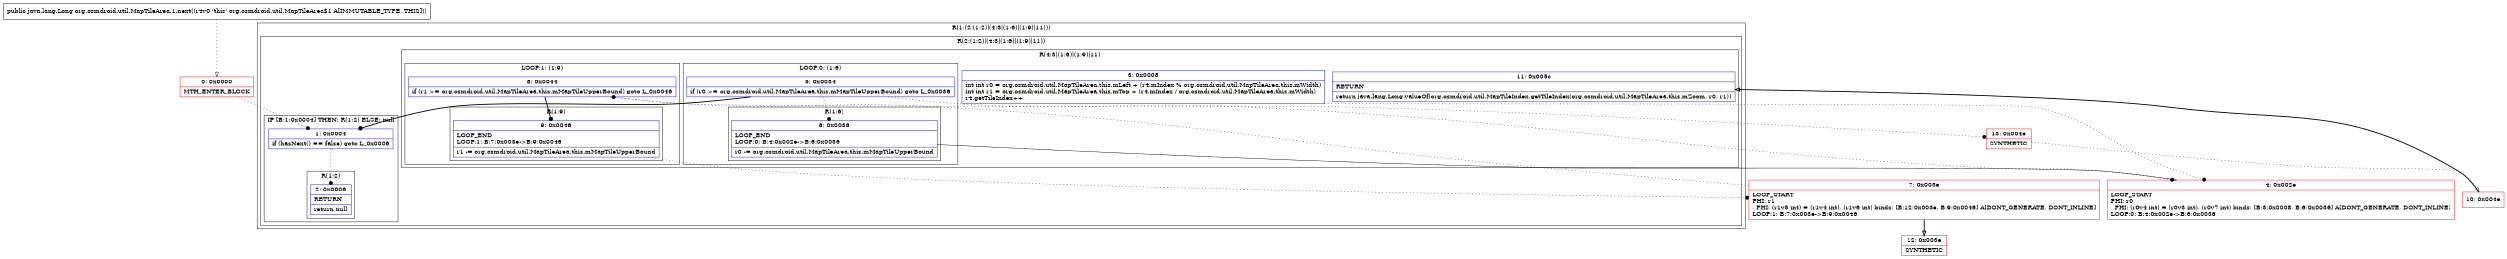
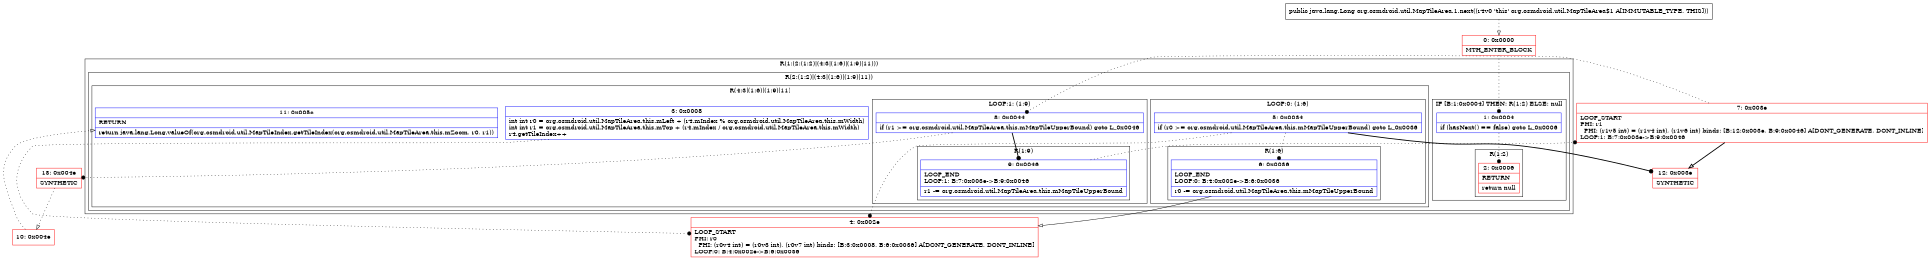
edge "10: 0x004e" -> "11: 0x005c": style bold -> dotted
edge "5: 0x0034" -> "1: 0x0004": now "5: 0x0034" -> "12: 0x003e"
node "2: 0x0006": color blue -> red
